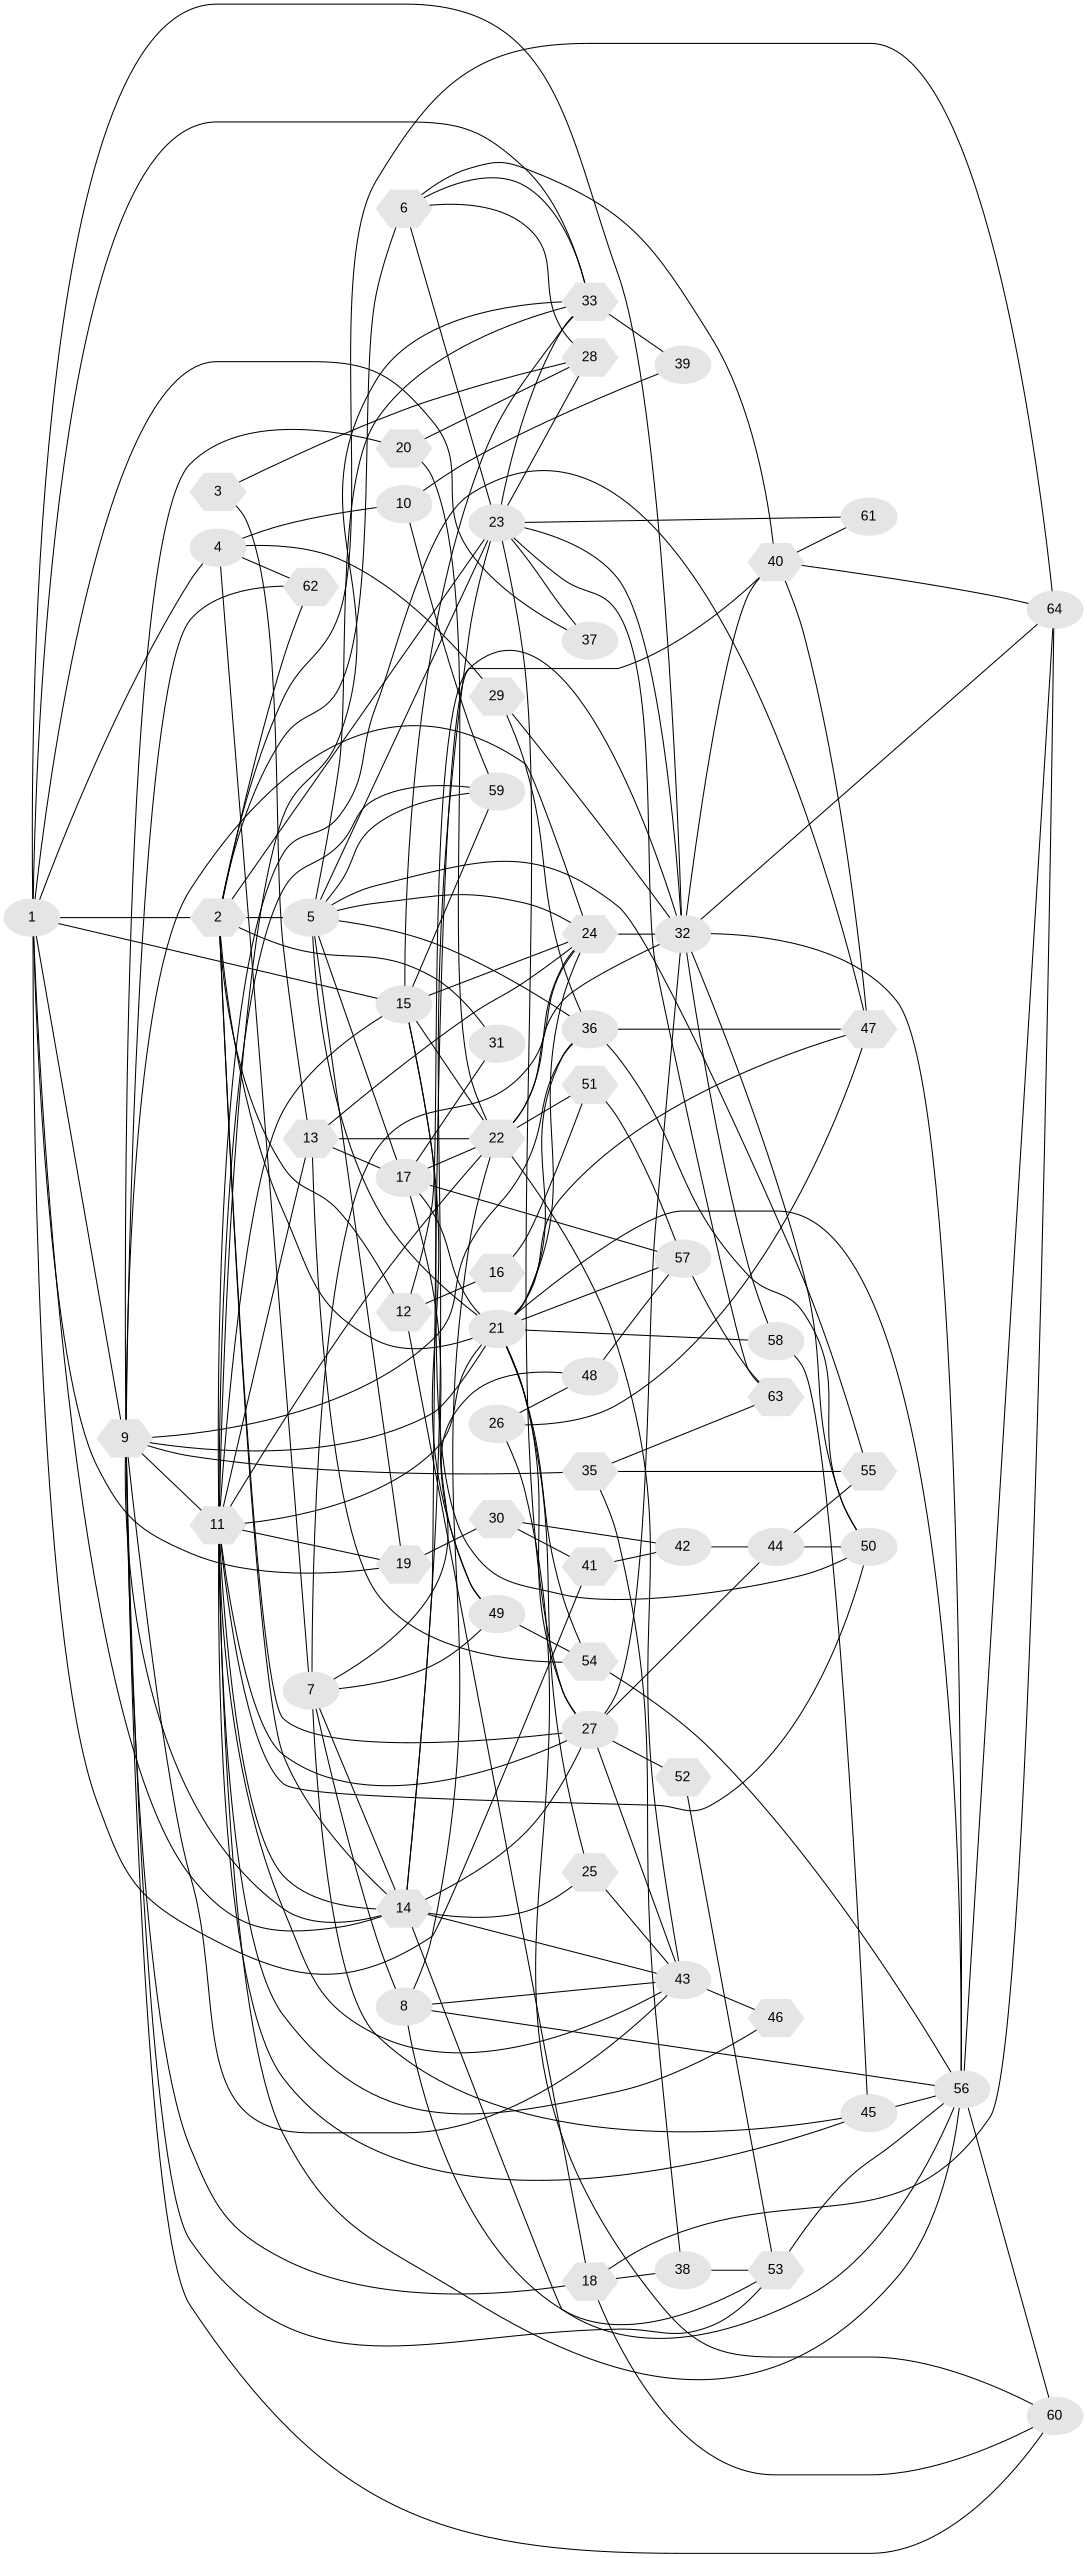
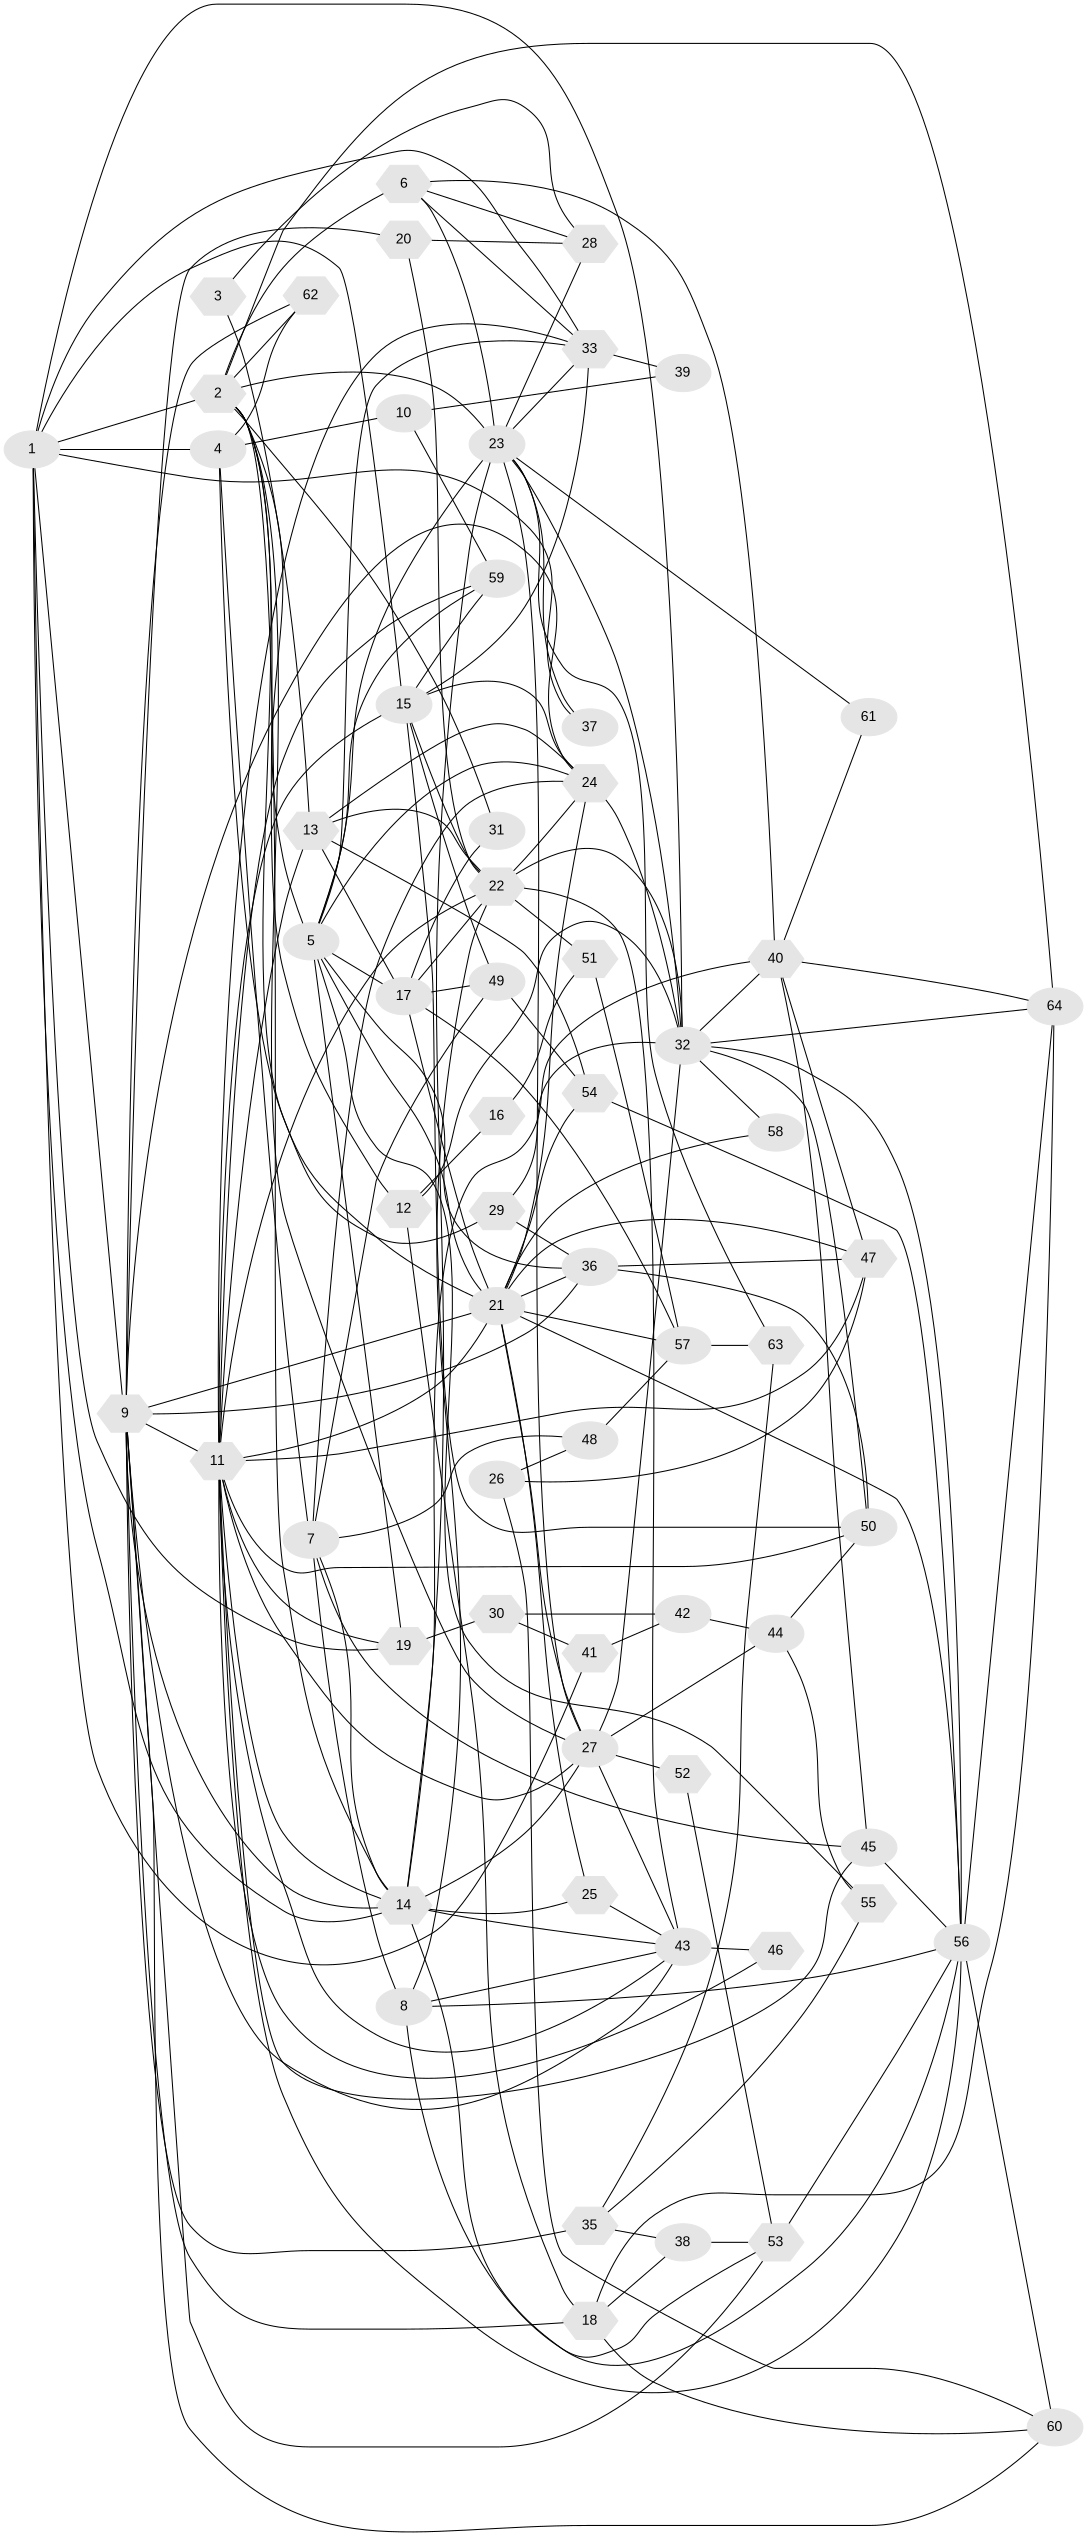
edge "58" -- "45": now "40" -- "45"
